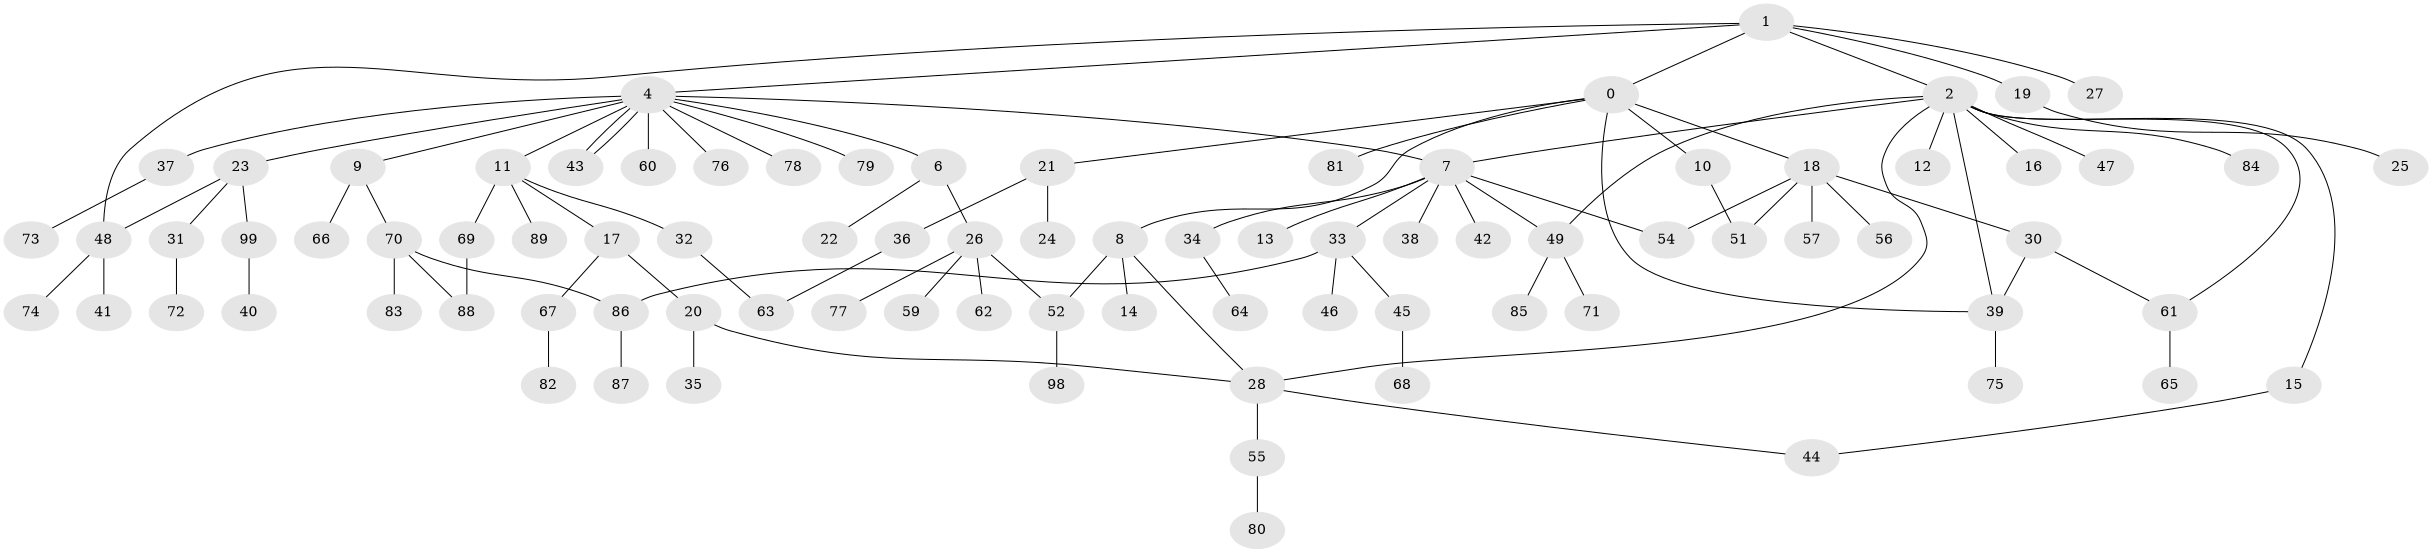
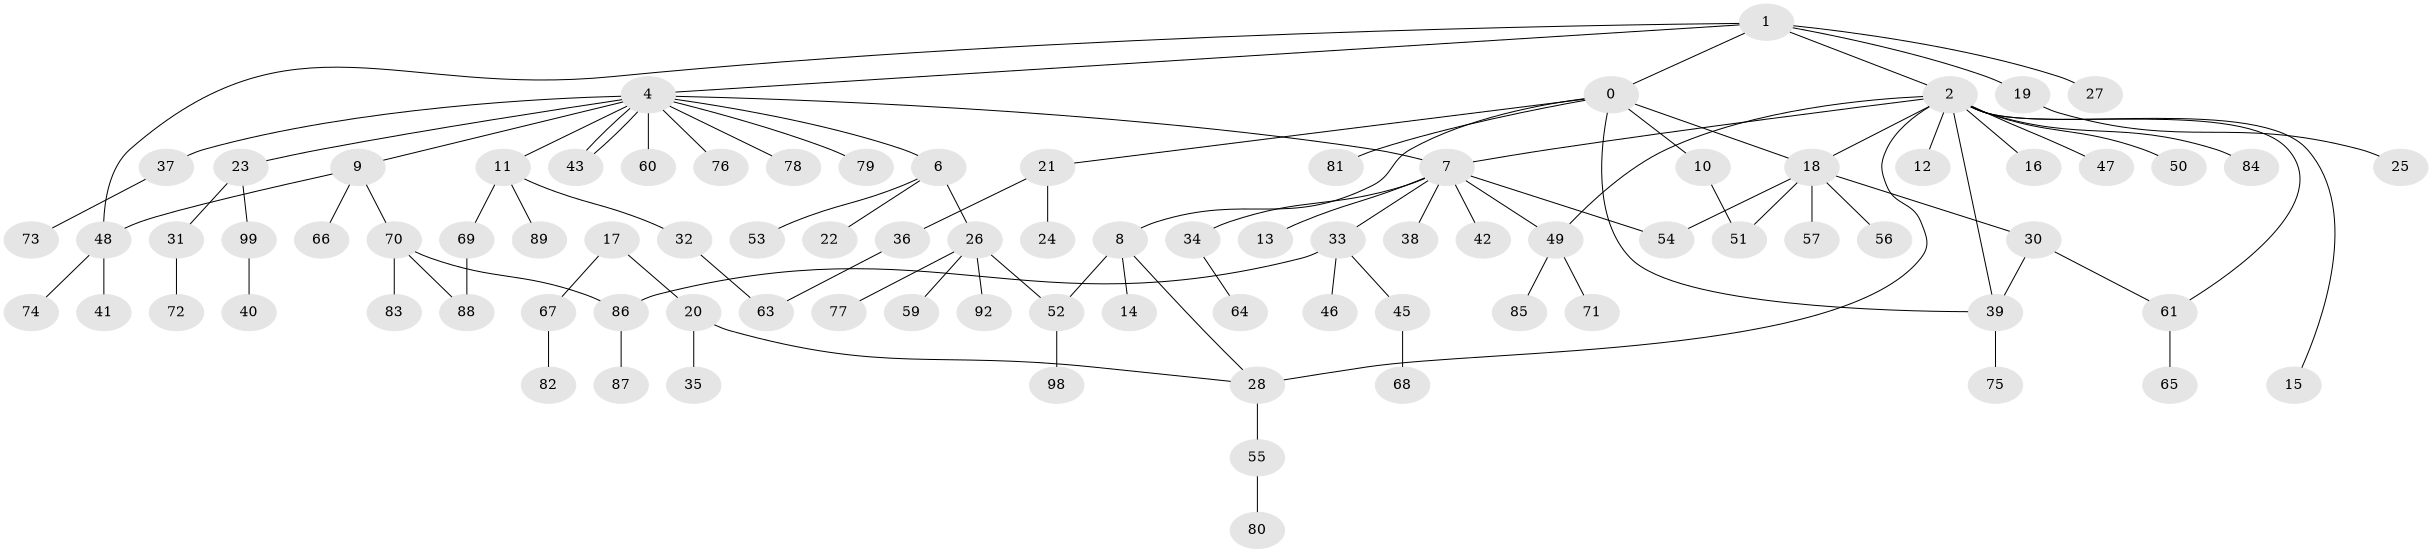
edge "2" -- "18": added
node "50": added
edge "23" -- "48": now "9" -- "48"
edge "11" -- "17": removed
node "53": added
node "62": label "62" -> "92"
node "44": removed
